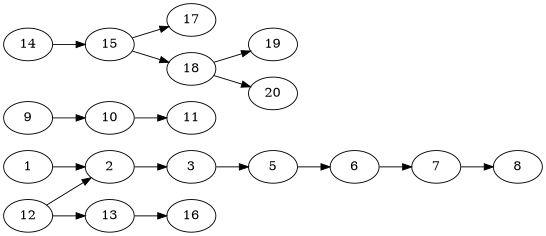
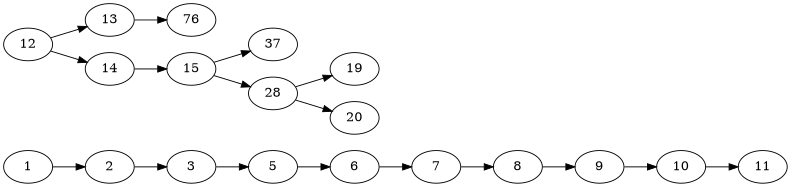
node "17": label "17" -> "37"
node "18": label "18" -> "28"
edge "8" -> "9": added
edge "12" -> "2": now "12" -> "14"
node "16": label "16" -> "76"
